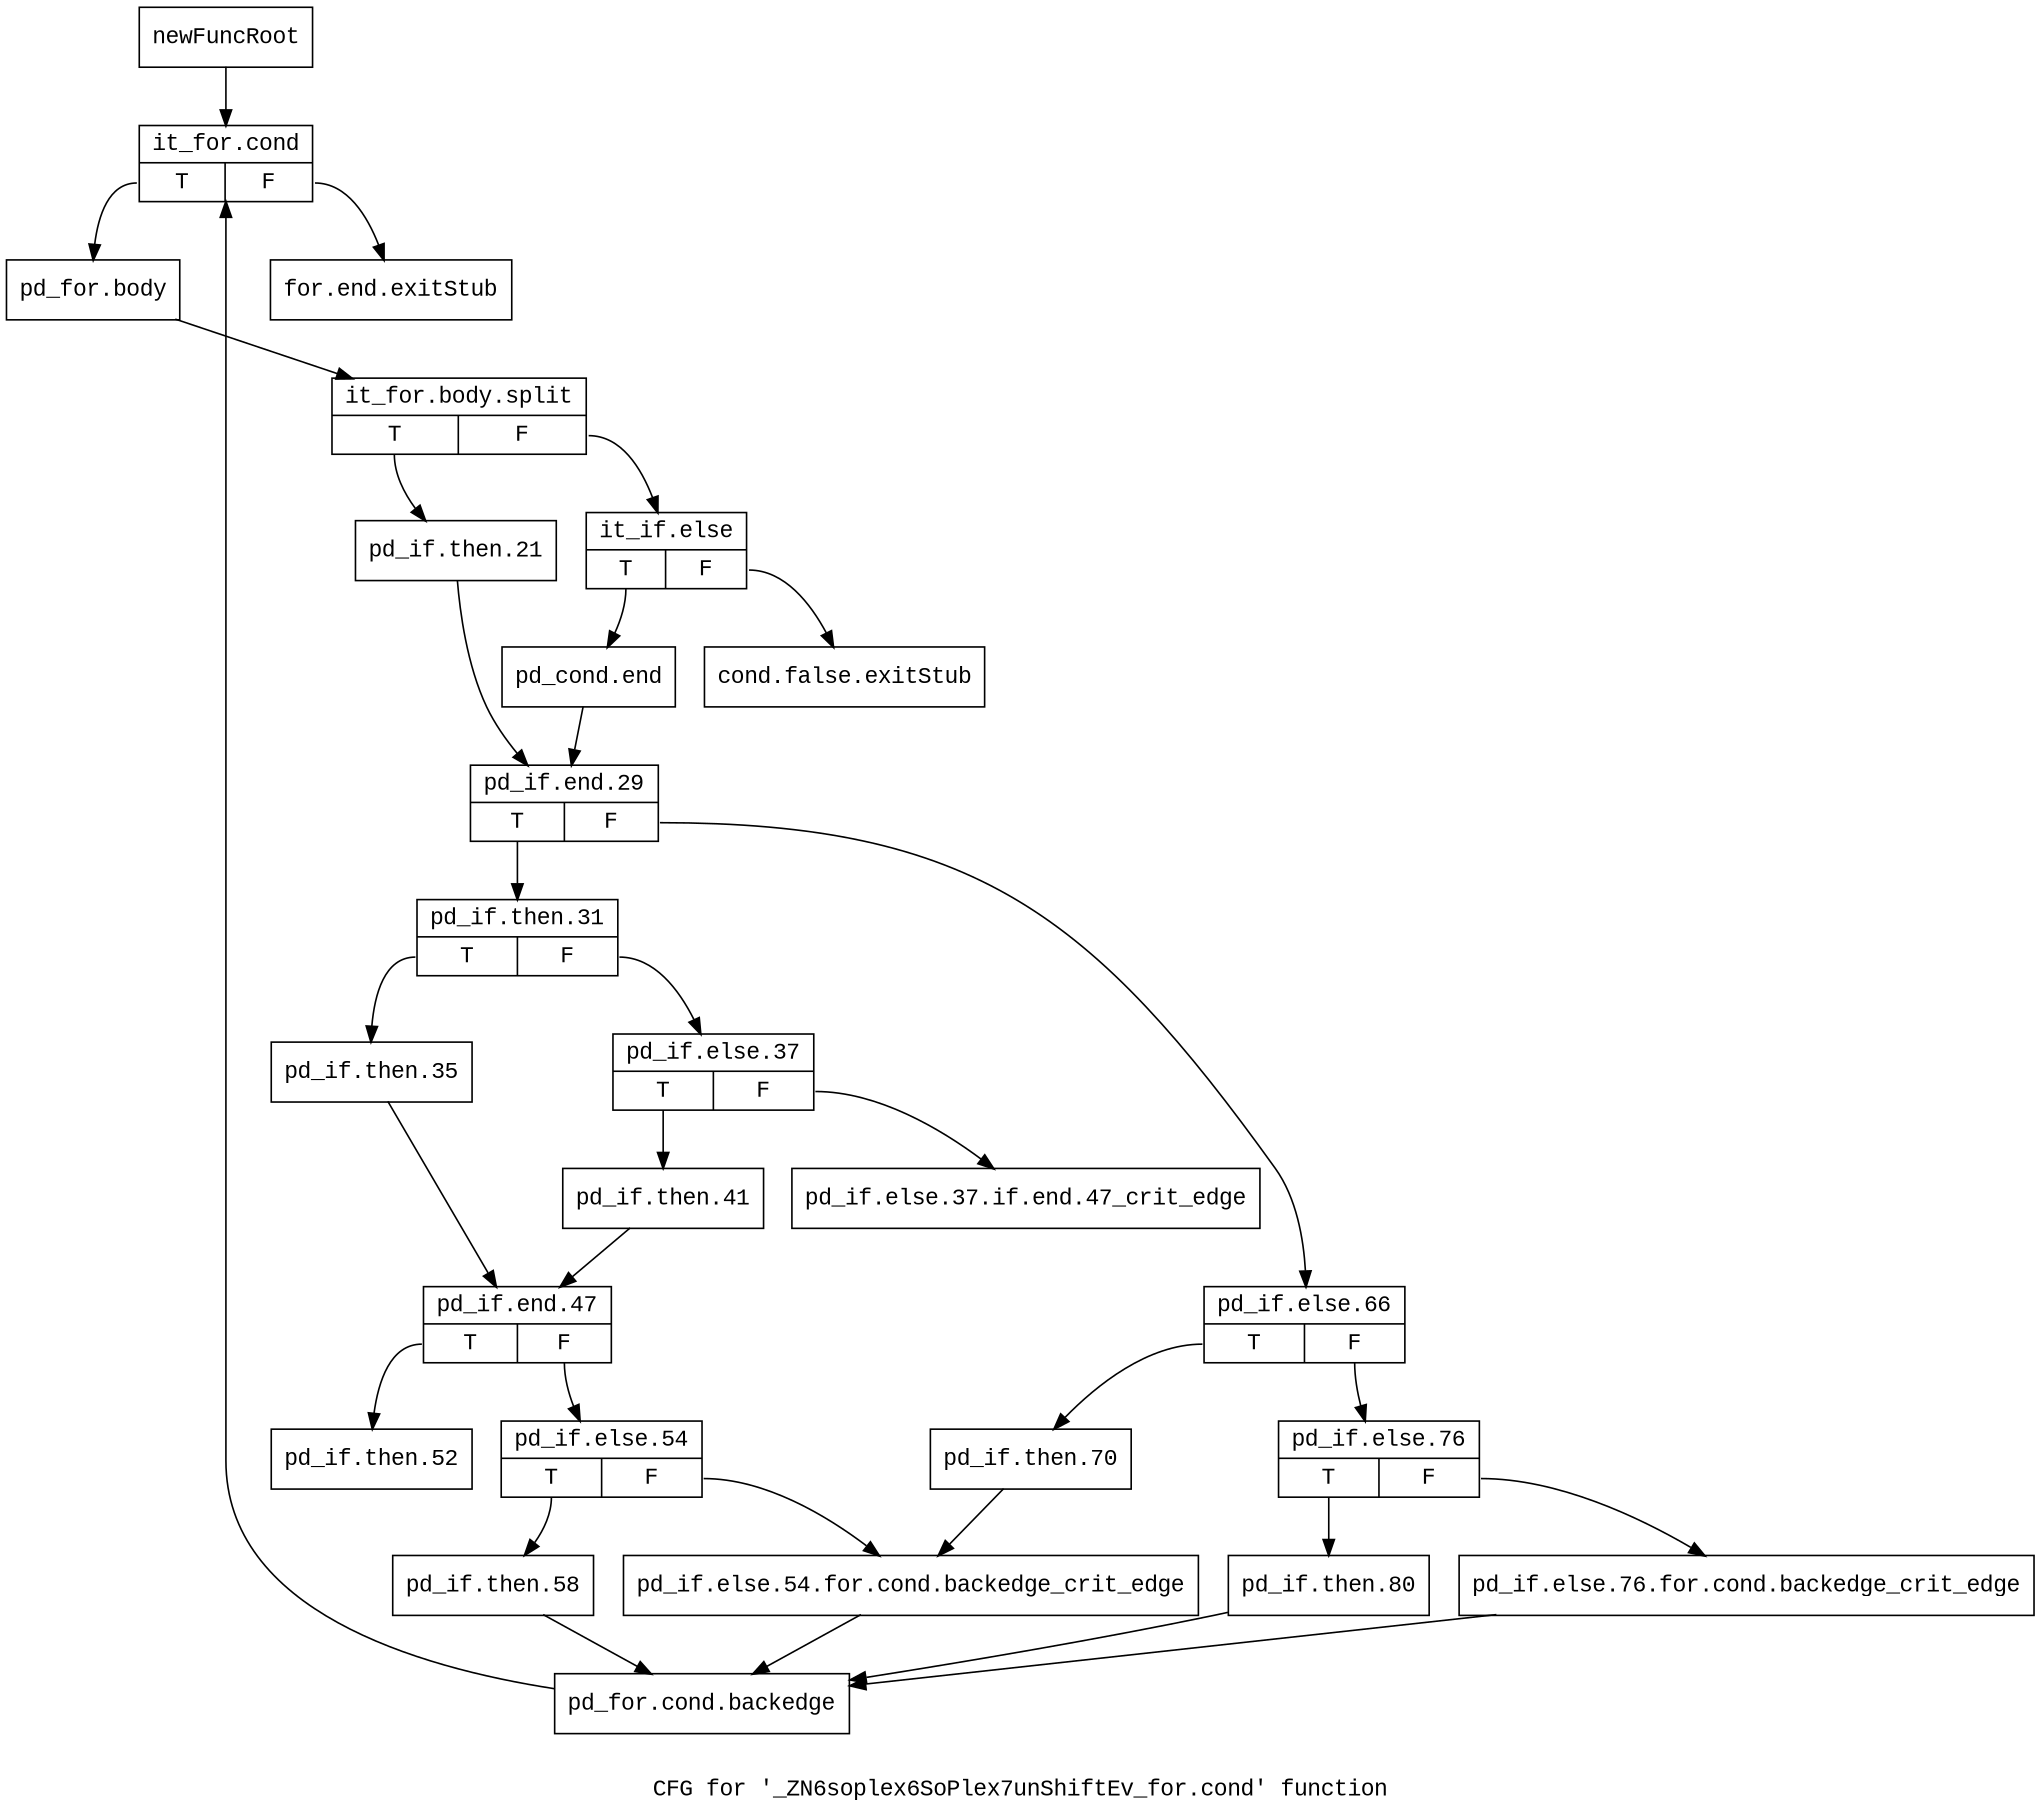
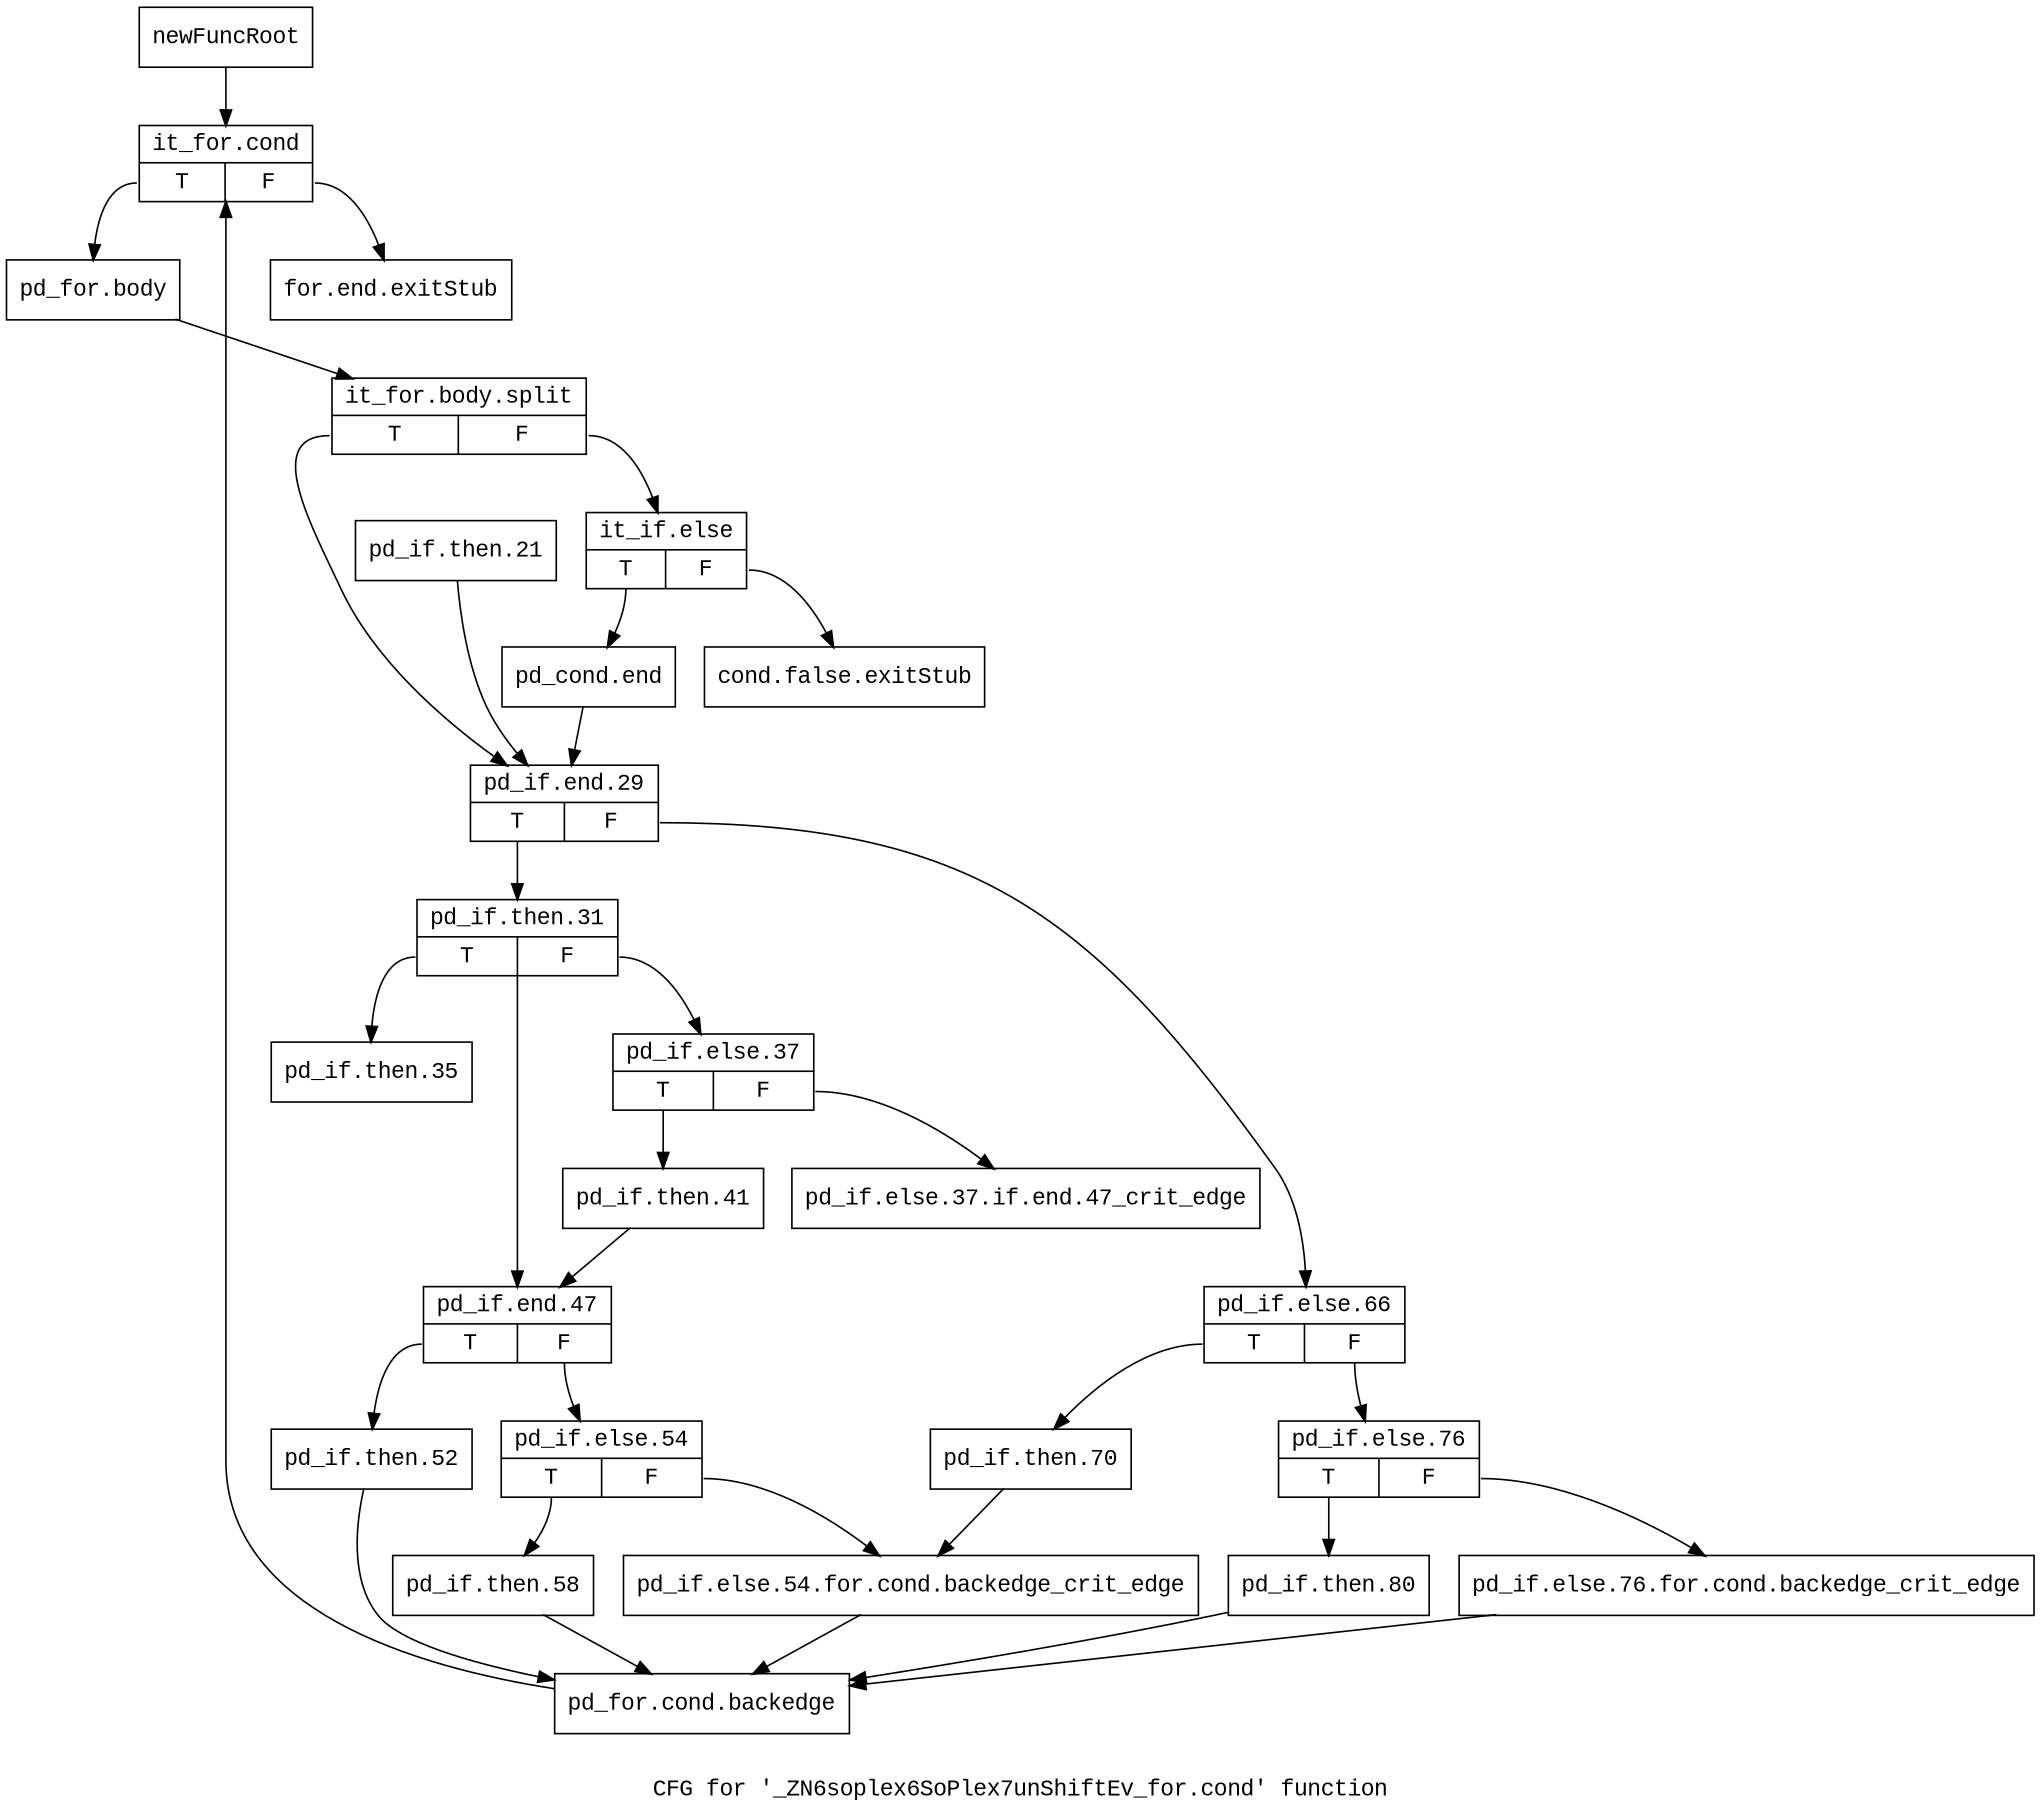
edge "it_for.body.split" -> "pd_if.then.21": now "it_for.body.split" -> "pd_if.end.29"
edge "pd_if.then.35" -> "pd_if.end.47": now "pd_if.then.31" -> "pd_if.end.47"
edge "pd_if.then.52" -> "pd_for.cond.backedge": added
